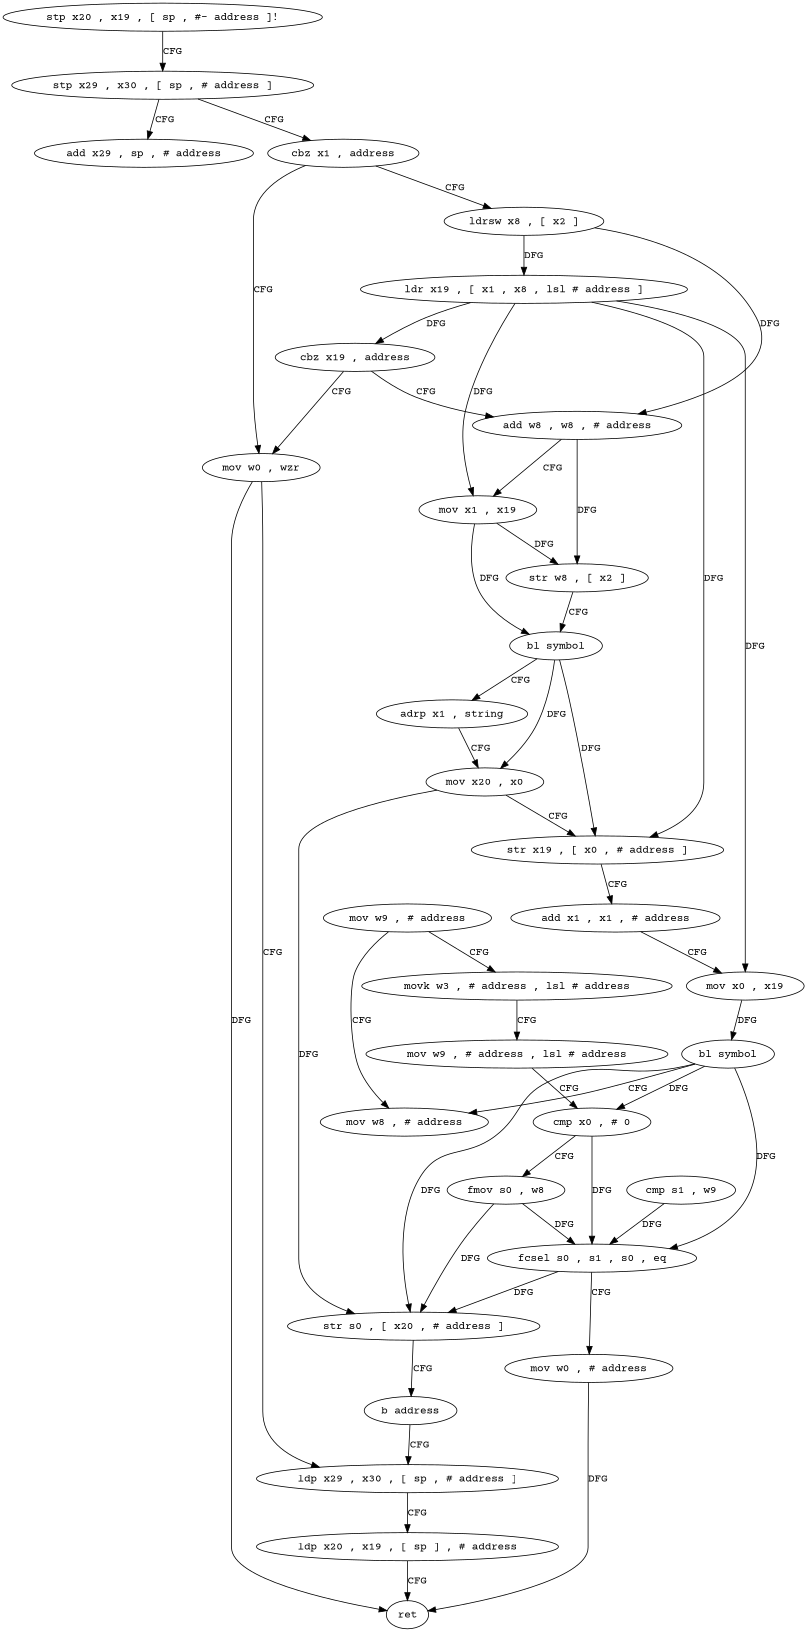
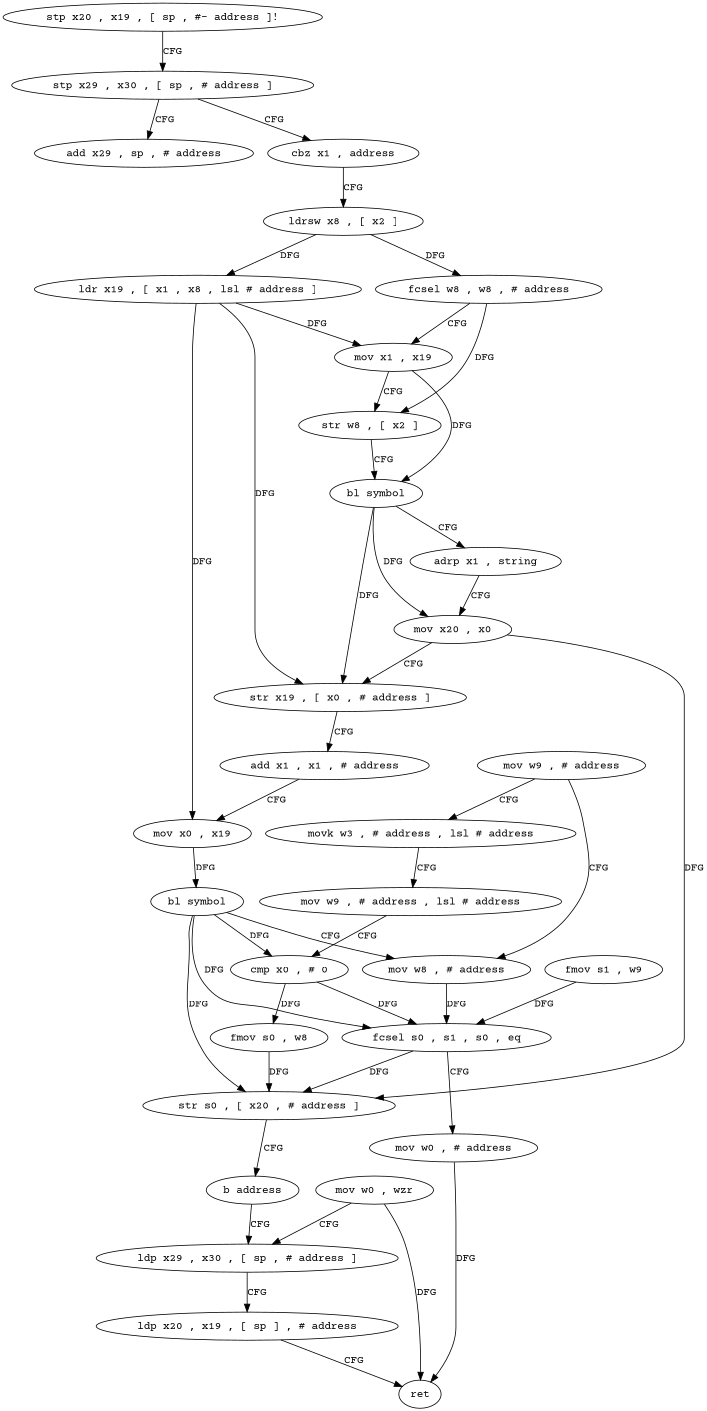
edge "cbz x1 , address" -> "mov w0 , wzr": removed, label "CFG"
node "cbz x19 , address": removed
node "add w8 , w8 , # address": label "add w8 , w8 , # address" -> "fcsel w8 , w8 , # address"
edge "mov x1 , x19" -> "str w8 , [ x2 ]": label "DFG" -> "CFG"
edge "cmp x0 , # 0" -> "fmov s0 , w8": label "CFG" -> "DFG"
node "cmp s1 , w9": label "cmp s1 , w9" -> "fmov s1 , w9"
edge "fmov s0 , w8" -> "fcsel s0 , s1 , s0 , eq": now "mov w8 , # address" -> "fcsel s0 , s1 , s0 , eq"
